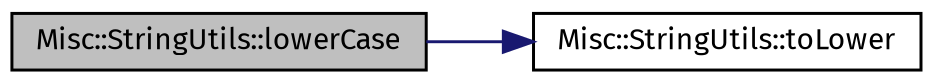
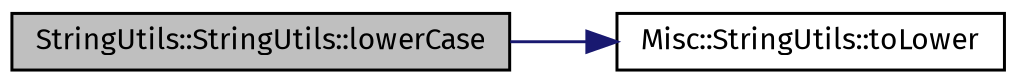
node "Misc::StringUtils::lowerCase": label "Misc::StringUtils::lowerCase" -> "StringUtils::StringUtils::lowerCase"
